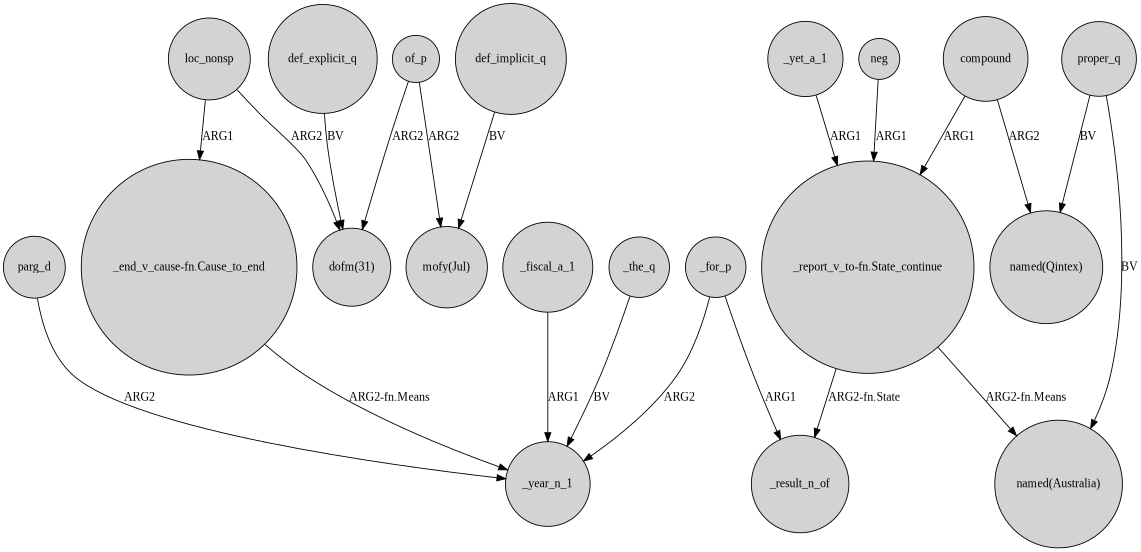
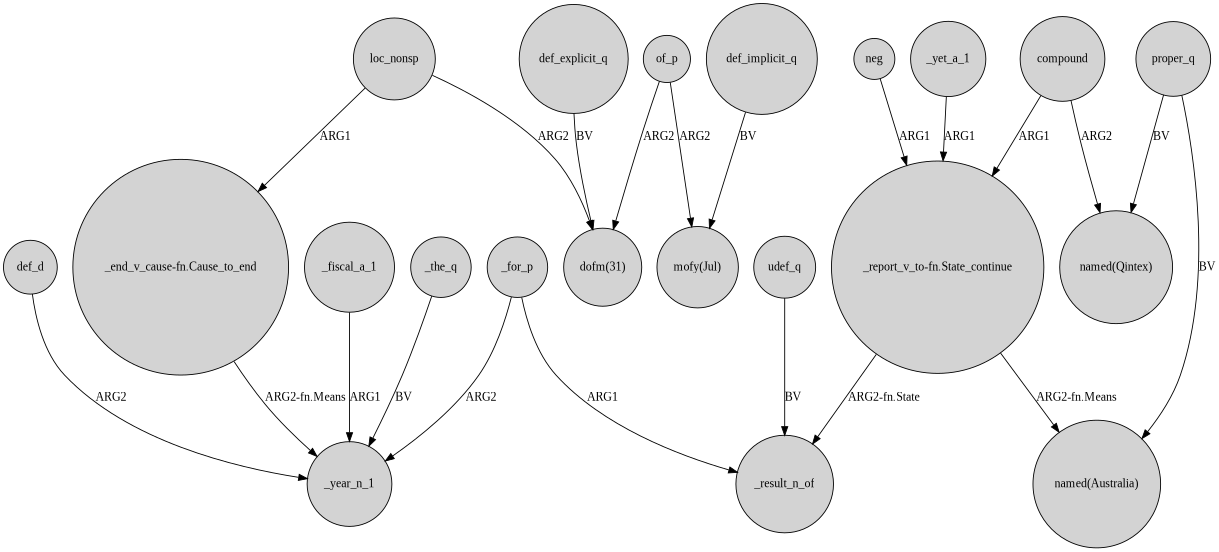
node "parg_d": label "parg_d" -> "def_d"
node "udef_q": added
